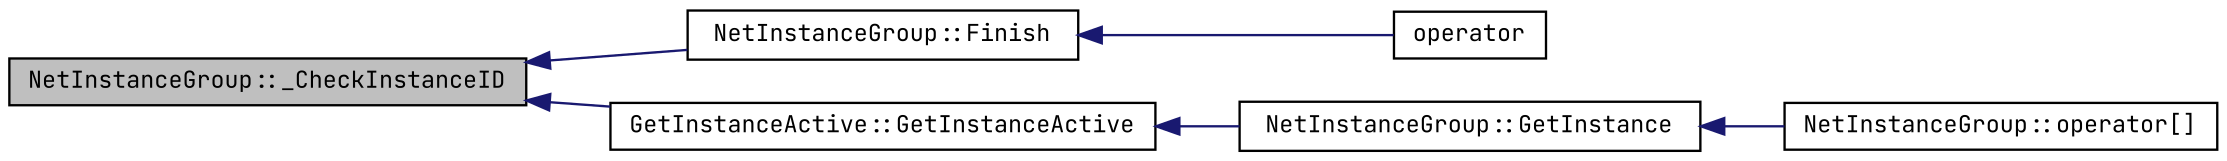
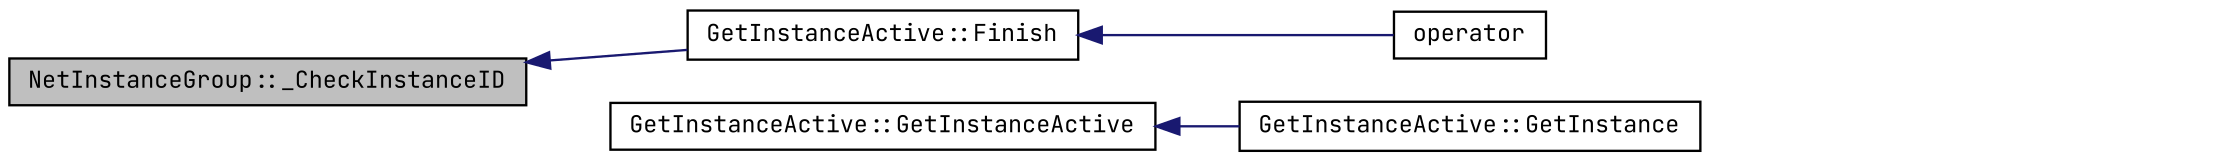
node "NetInstanceGroup::Finish": label "NetInstanceGroup::Finish" -> "GetInstanceActive::Finish"
edge "GetInstanceActive::GetInstanceActive" -> "NetInstanceGroup::_CheckInstanceID": removed
node "NetInstanceGroup::GetInstance": label "NetInstanceGroup::GetInstance" -> "GetInstanceActive::GetInstance"
node "NetInstanceGroup::operator[]": removed
